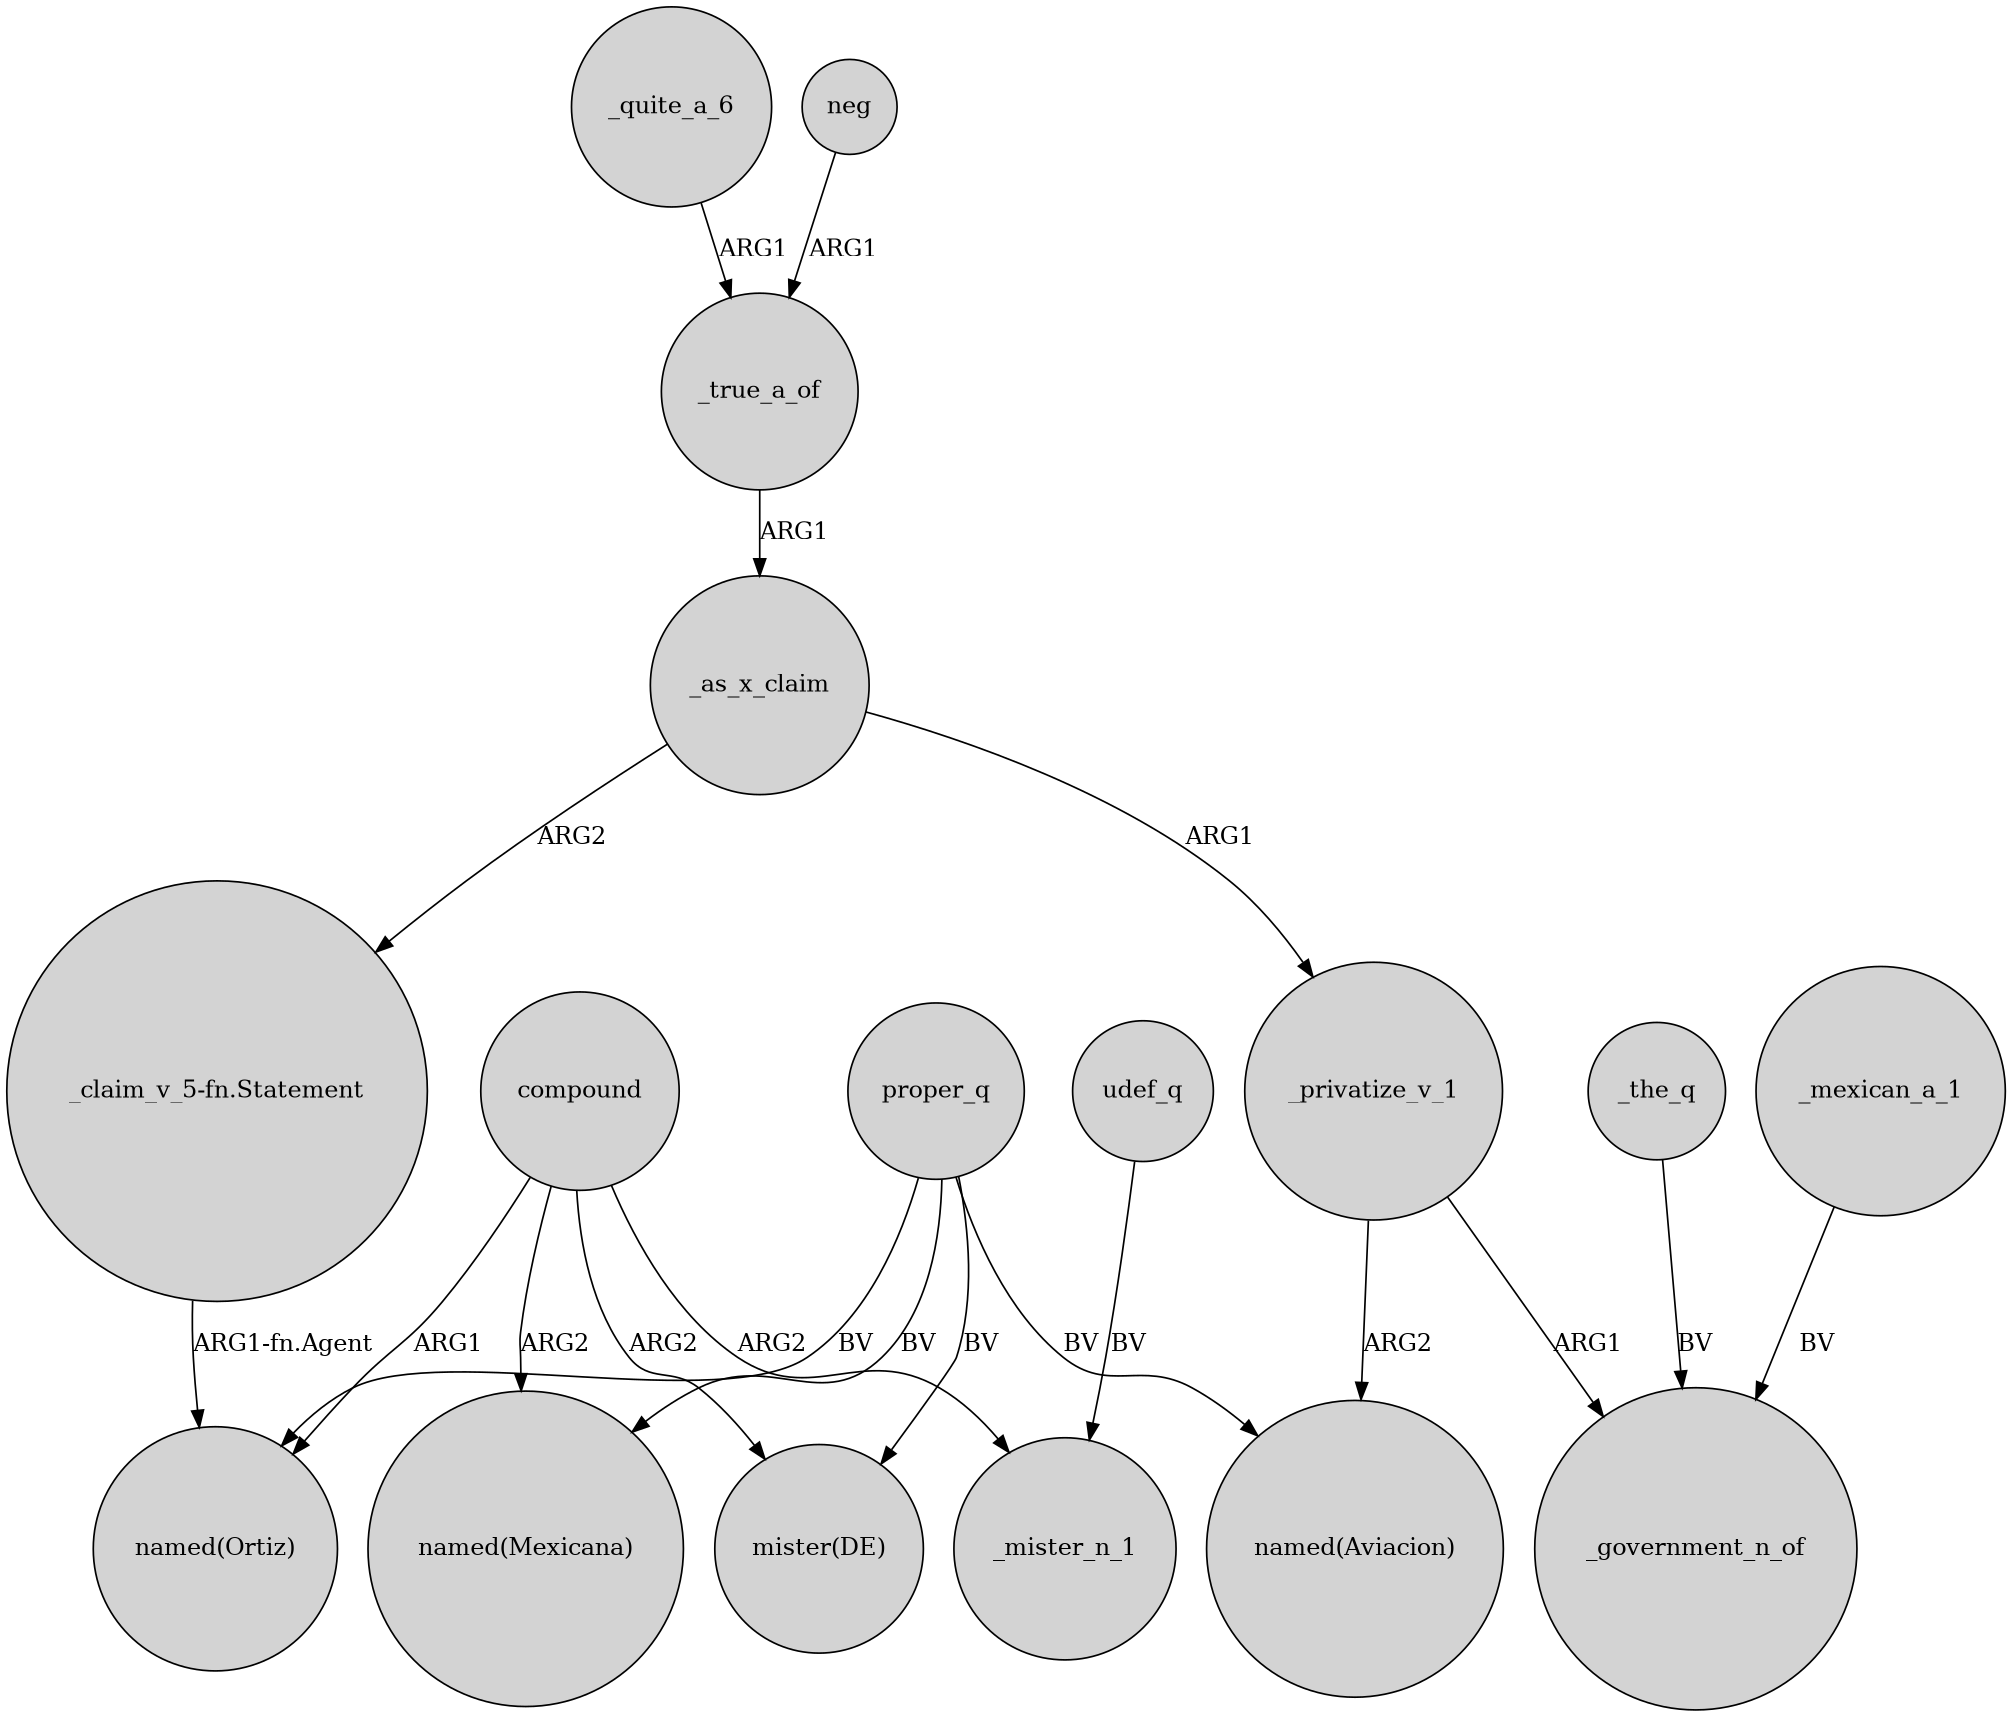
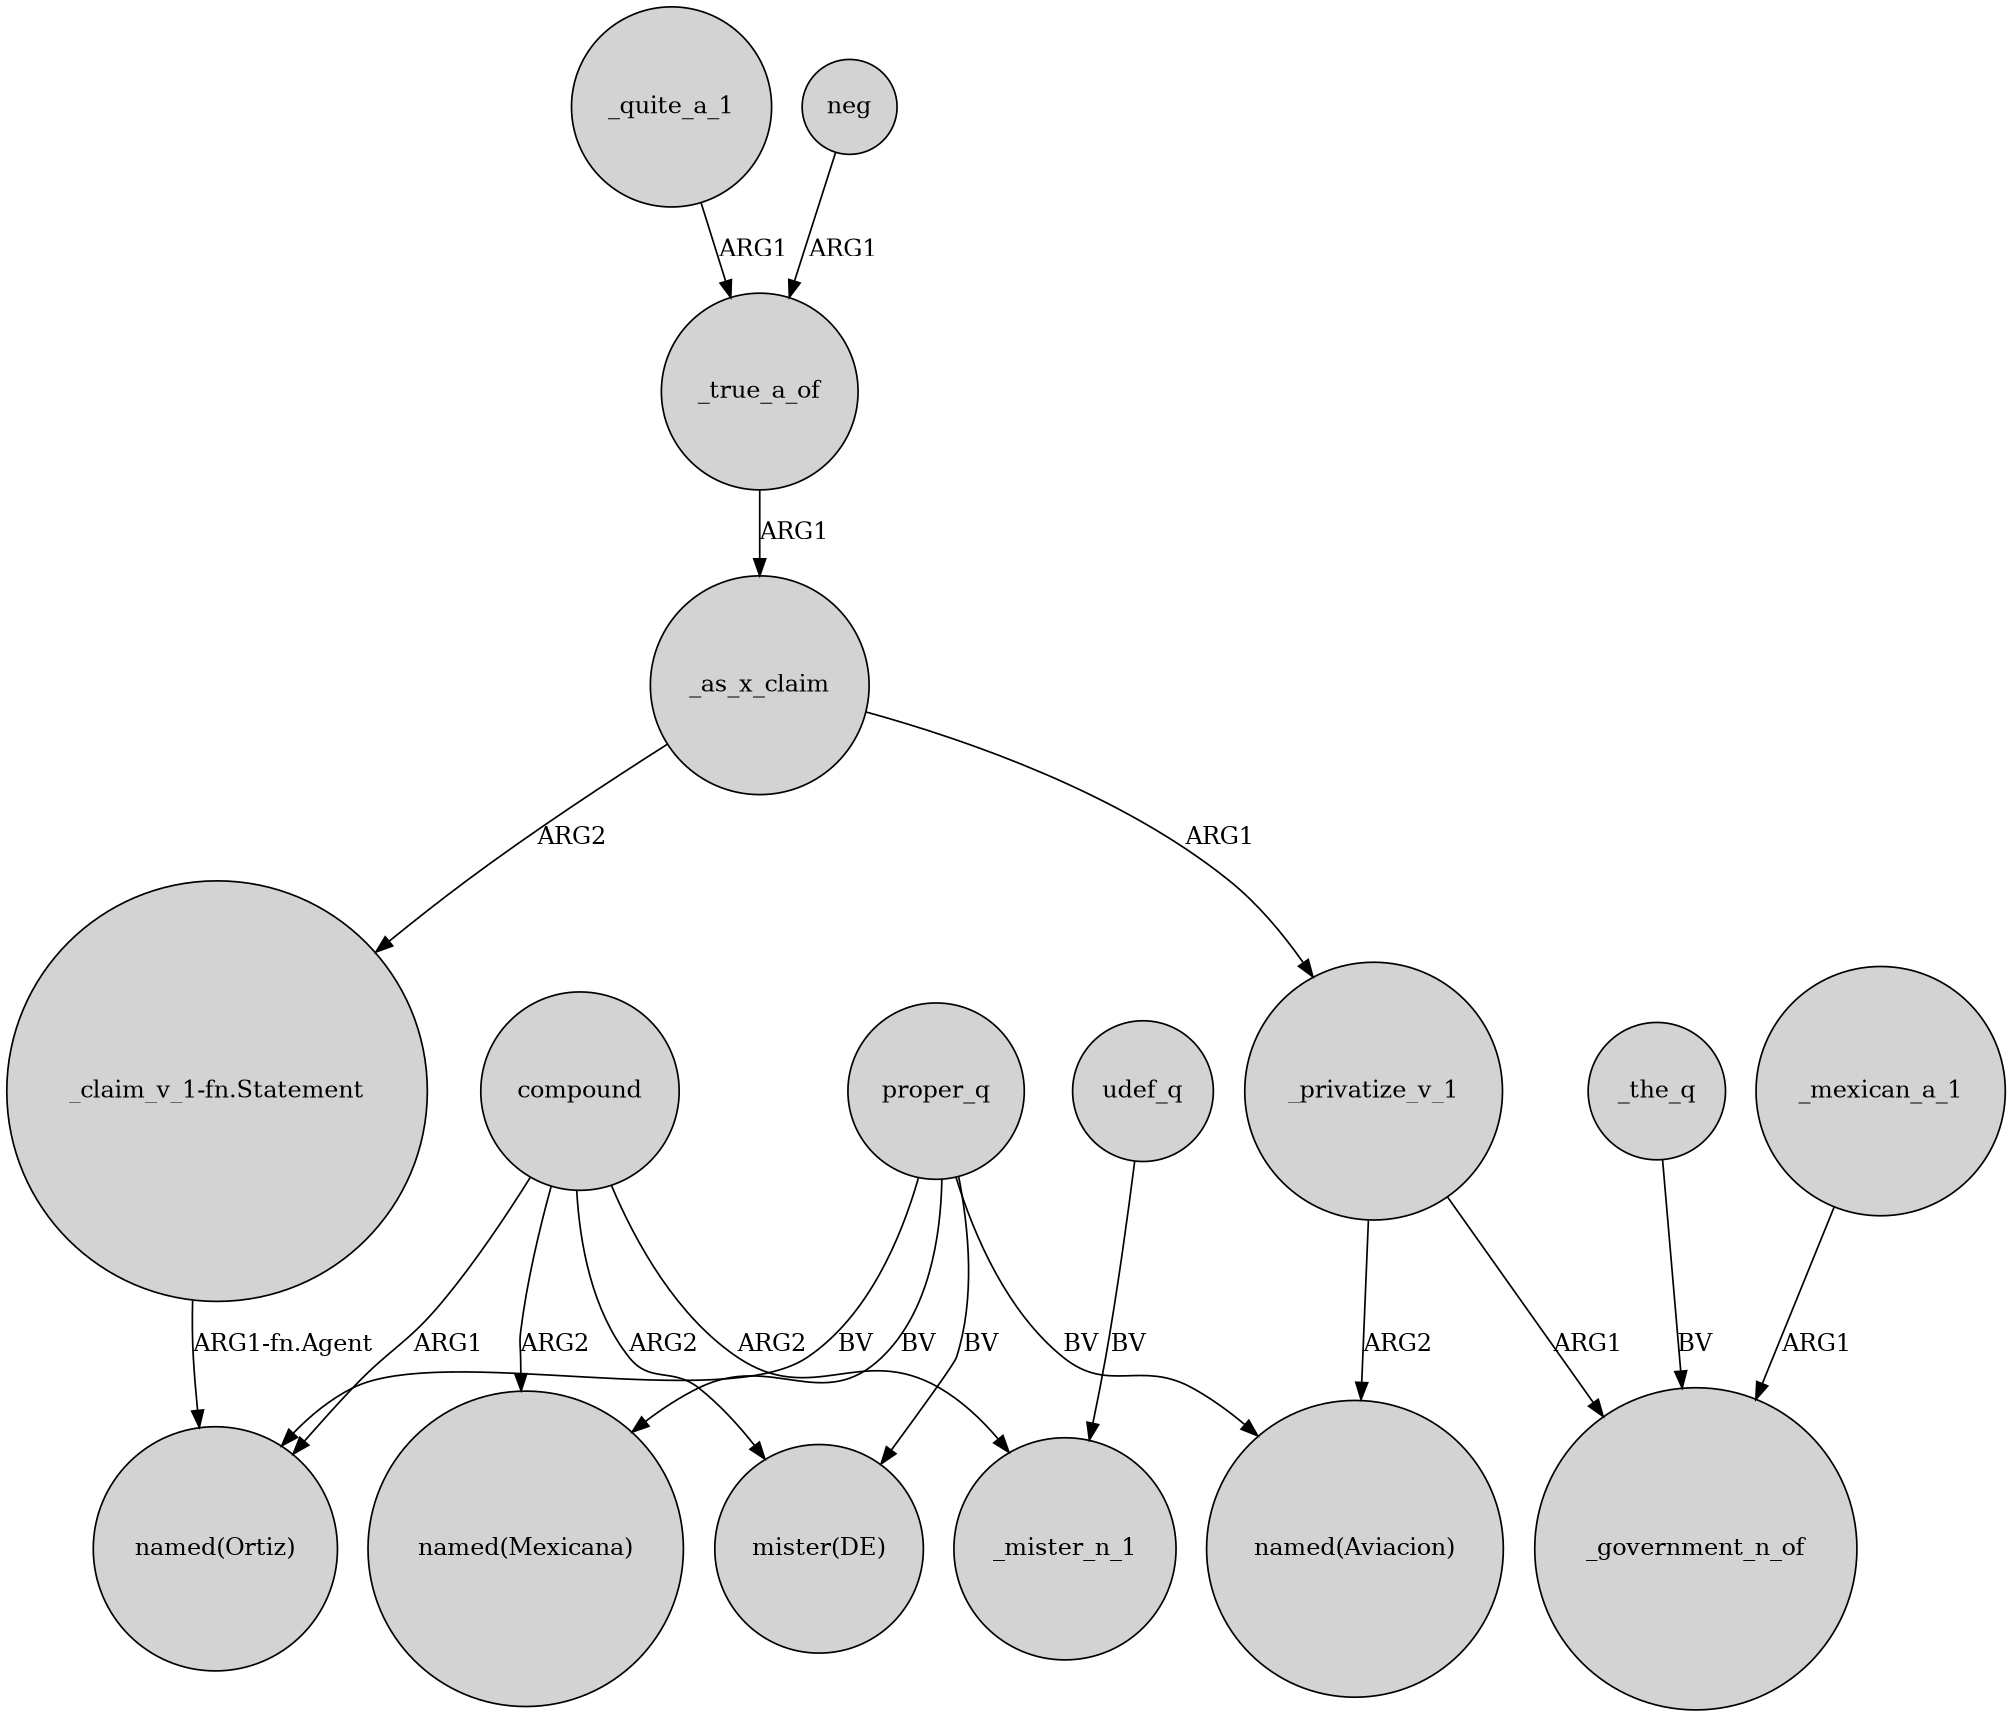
node "_quite_a_6": label "_quite_a_6" -> "_quite_a_1"
node "_claim_v_5-fn.Statement": label "_claim_v_5-fn.Statement" -> "_claim_v_1-fn.Statement"
edge "_mexican_a_1" -> "_government_n_of": label "BV" -> "ARG1"
